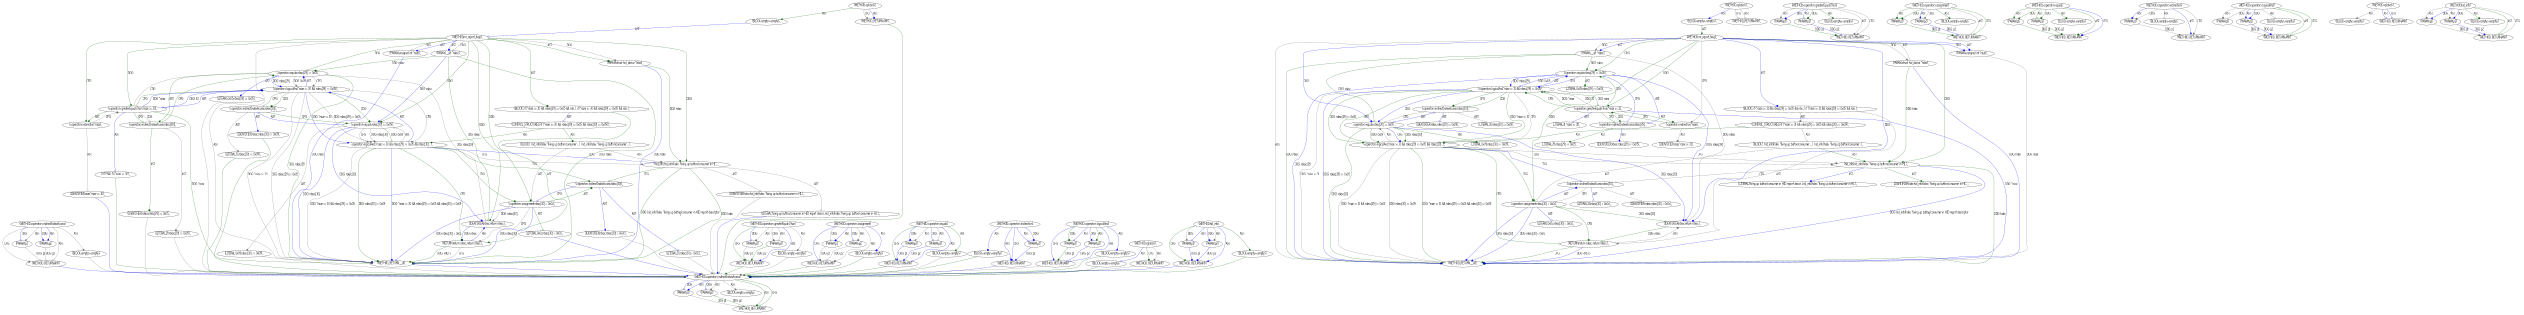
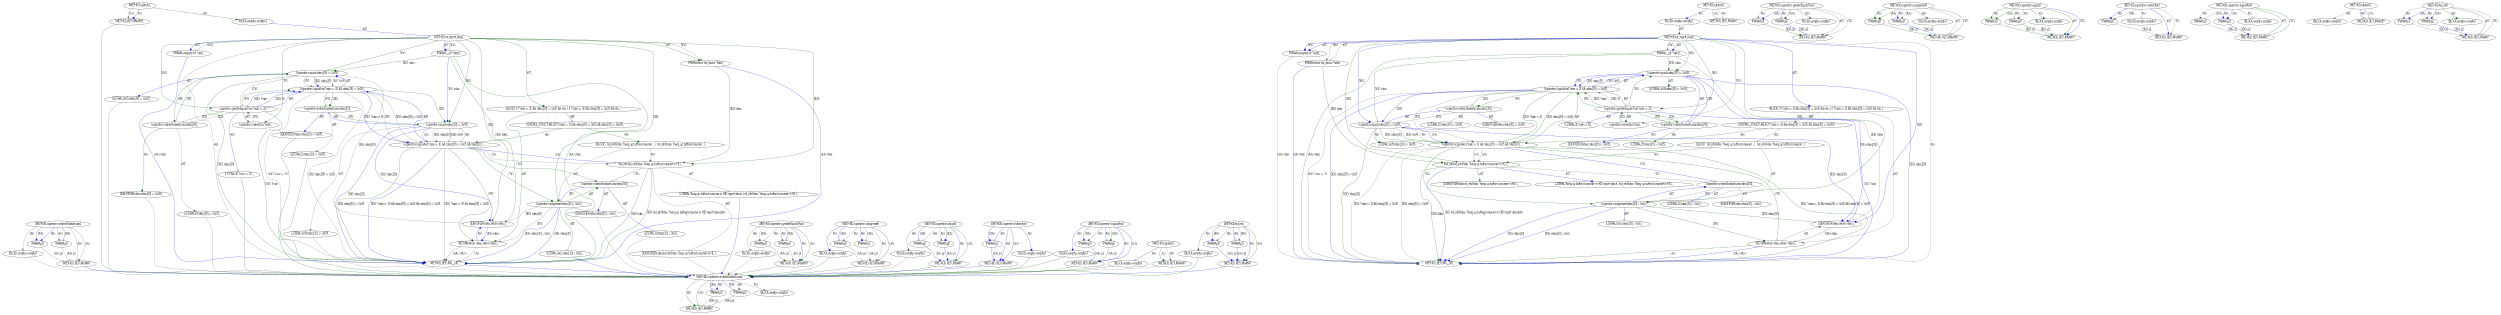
edge "(<operator>.logicalAnd,*rsize >= 31 && rdesc[29] == 0x05)" -> "(<operator>.greaterEqualsThan,*rsize >= 31)": label "DDG: rsize" -> "AST: "
node "(IDENTIFIER,rsize,*rsize >= 31)": removed
node "(IDENTIFIER,rsize,*rsize >= 30)": removed
